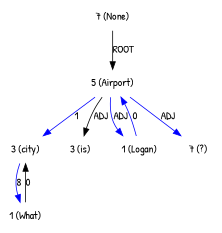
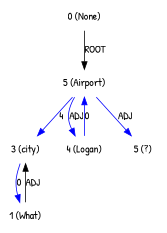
node "7 (None)": label "7 (None)" -> "0 (None)"
edge "5 (Airport)" -> "3 (city)": label "1" -> "4"
node "3 (is)": removed
node "1 (Logan)": label "1 (Logan)" -> "4 (Logan)"
node "7 (?)": label "7 (?)" -> "5 (?)"
edge "3 (city)" -> "1 (What)": label "8" -> "0"
edge "1 (What)" -> "3 (city)": label "0" -> "ADJ"
